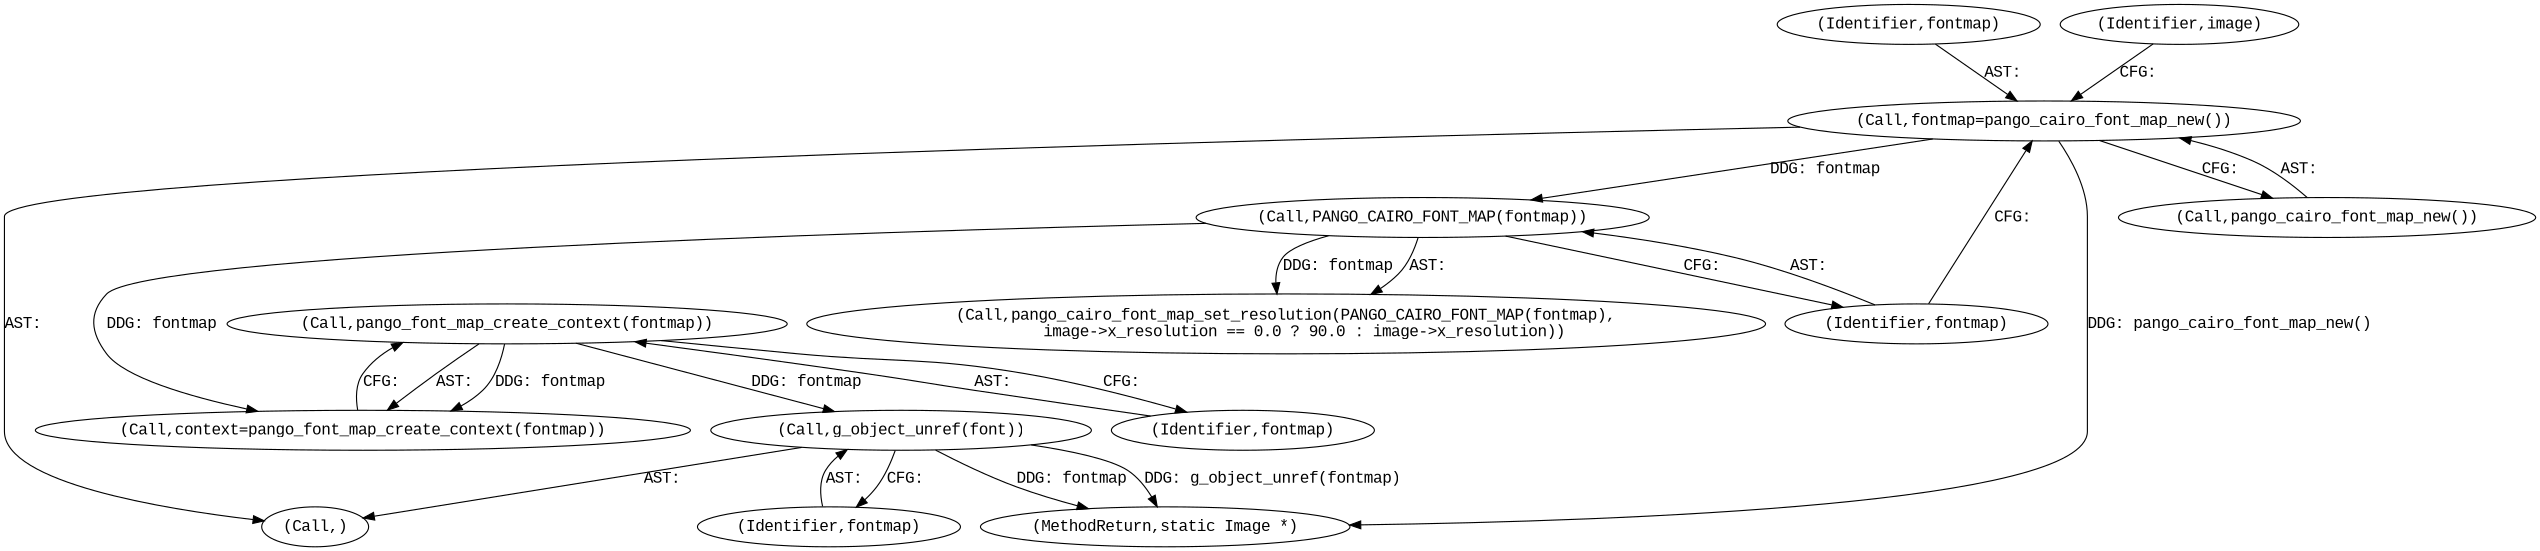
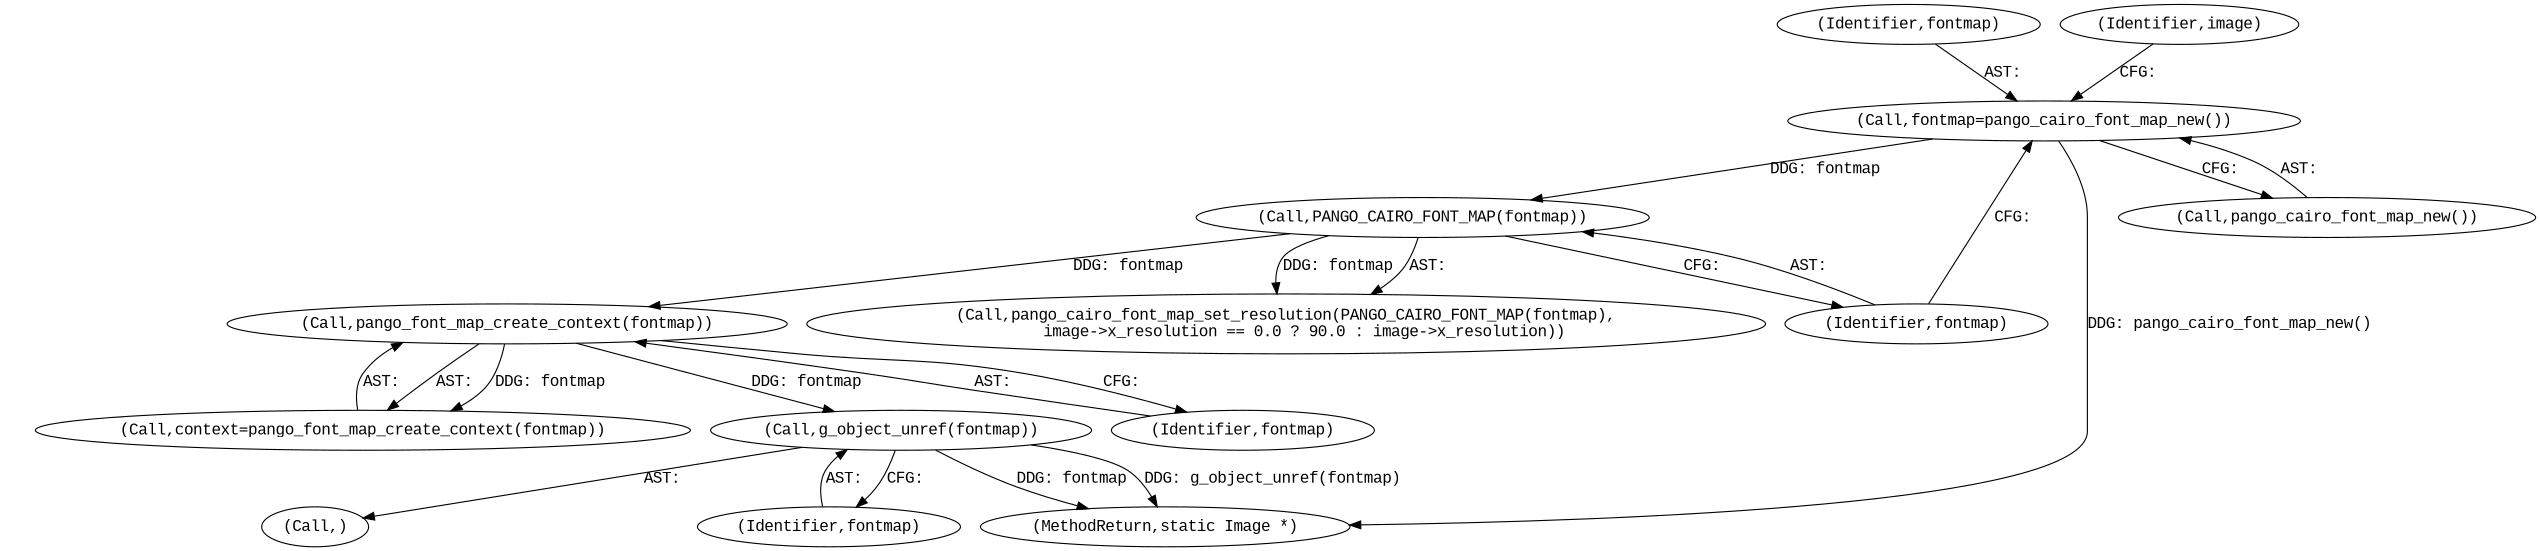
edge "(Call,fontmap=pango_cairo_font_map_new())" -> "(Call,)": removed, label "AST:"
edge "(Call,PANGO_CAIRO_FONT_MAP(fontmap))" -> "(Call,context=pango_font_map_create_context(fontmap))": now "(Call,PANGO_CAIRO_FONT_MAP(fontmap))" -> "(Call,pango_font_map_create_context(fontmap))"
edge "(Call,context=pango_font_map_create_context(fontmap))" -> "(Call,pango_font_map_create_context(fontmap))": label "CFG: " -> "AST: "
node "(Call,g_object_unref(font))": label "(Call,g_object_unref(font))" -> "(Call,g_object_unref(fontmap))"
